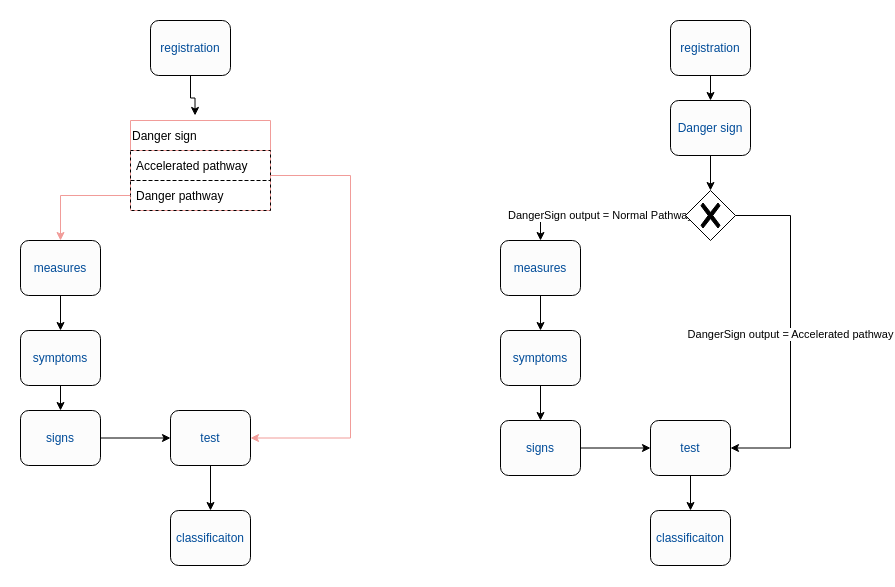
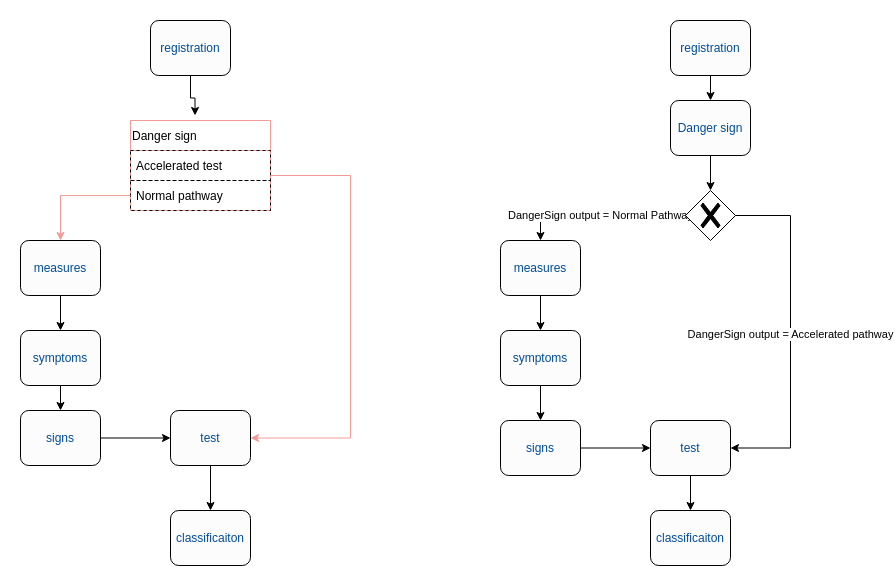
node "Accelerated pathway": label "Accelerated pathway" -> "Accelerated test"
node "Danger pathway": label "Danger pathway" -> "Normal pathway"
